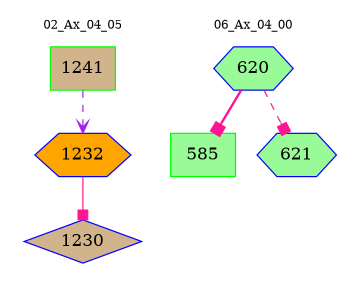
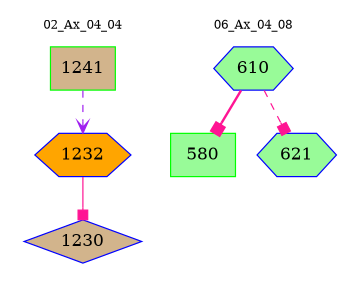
cluster "02_Ax_04_05": label "02_Ax_04_05" -> "02_Ax_04_04"
cluster "06_Ax_04_00": label "06_Ax_04_00" -> "06_Ax_04_08"
node "620": label "620" -> "610"
node "585": label "585" -> "580"
